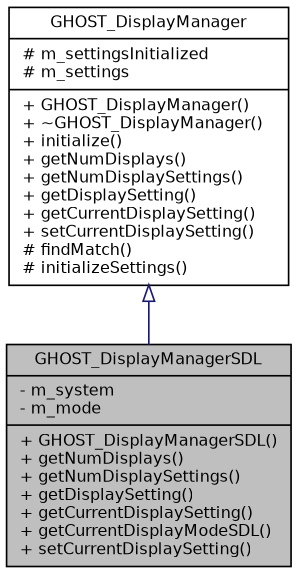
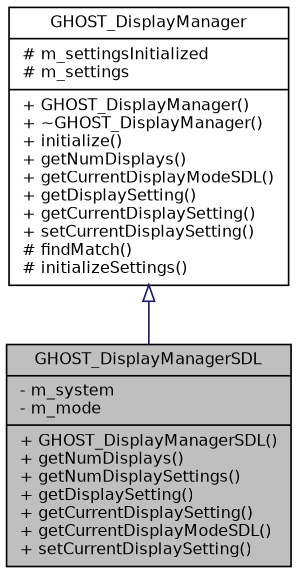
node "GHOST_DisplayManager": text "+ getNumDisplaySettings()" -> "+ getCurrentDisplayModeSDL()"
